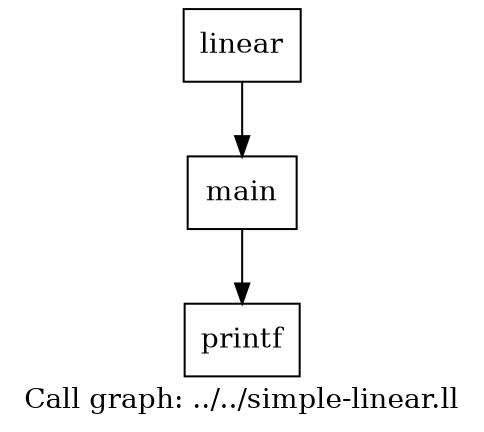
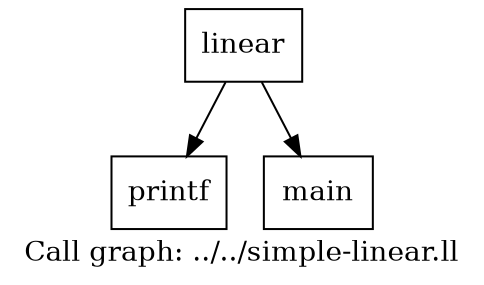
edge "main" -> "printf": now "linear" -> "printf"
